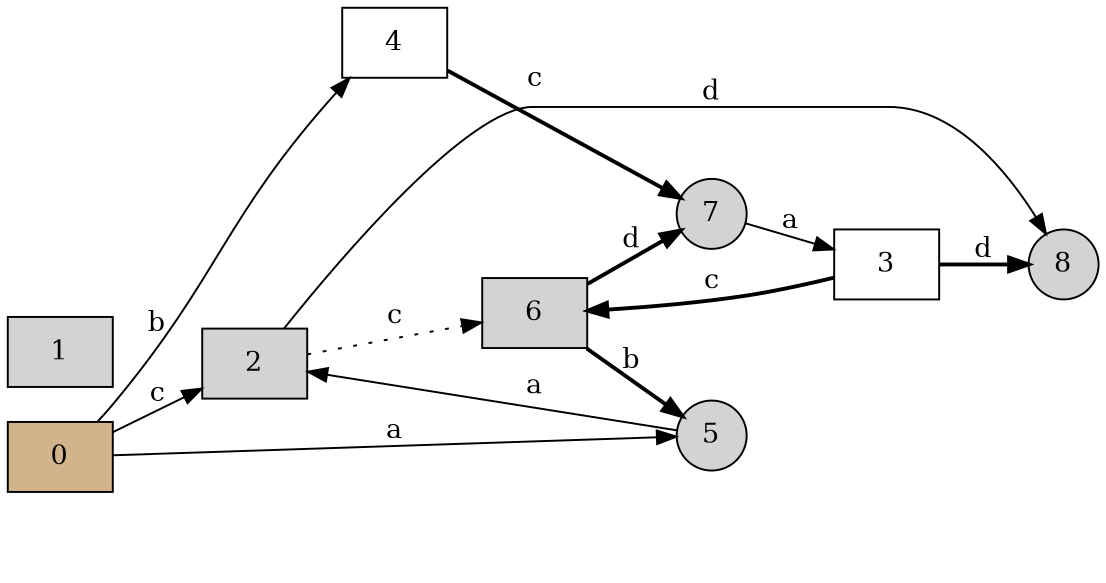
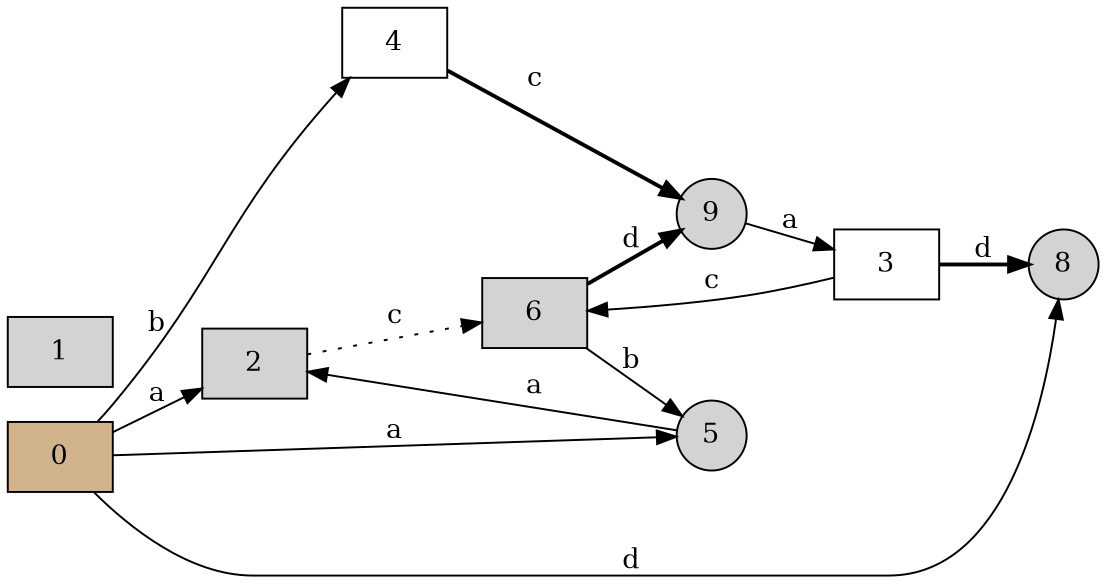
edge "2" -> "8": now "0" -> "8"
node "7": label "7" -> "9"
edge "3" -> "6": style bold -> solid
edge "6" -> "5": style bold -> solid
edge "0" -> "2": label "c" -> "a"
